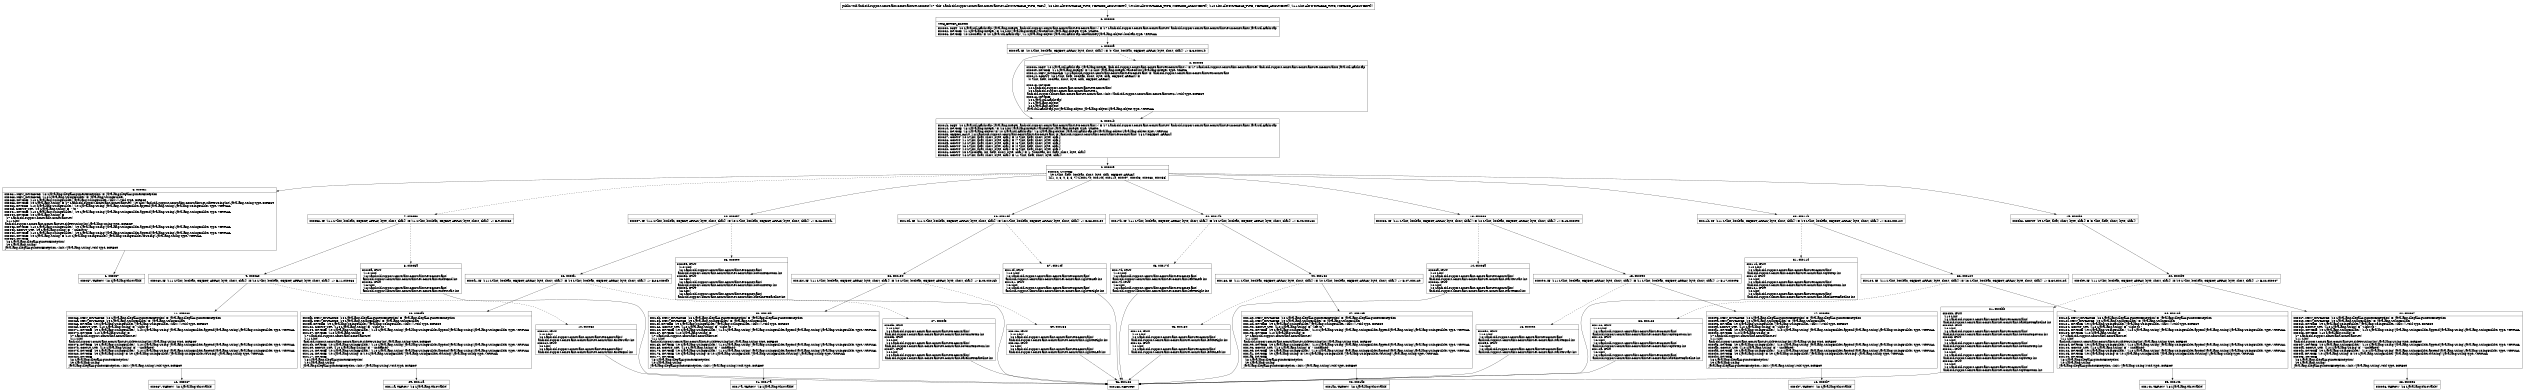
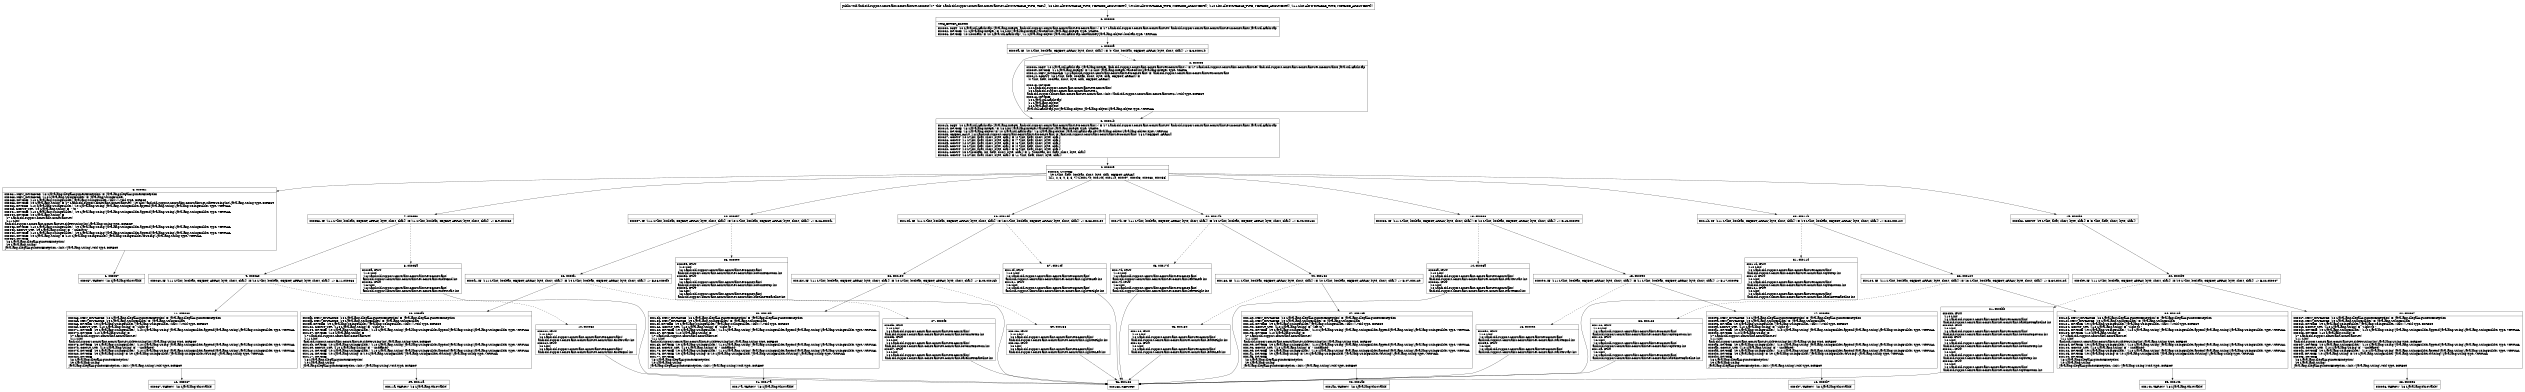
edge "4: 0x002e" -> "7: 0x0058": style dashed -> solid
